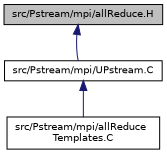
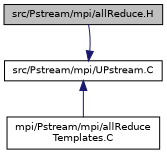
edge "src/Pstream/mpi/UPstream.C" -> "src/Pstream/mpi/allReduce.H": reversed
node "src/Pstream/mpi/allReduce Templates.C": label "src/Pstream/mpi/allReduce Templates.C" -> "mpi/Pstream/mpi/allReduce Templates.C"
